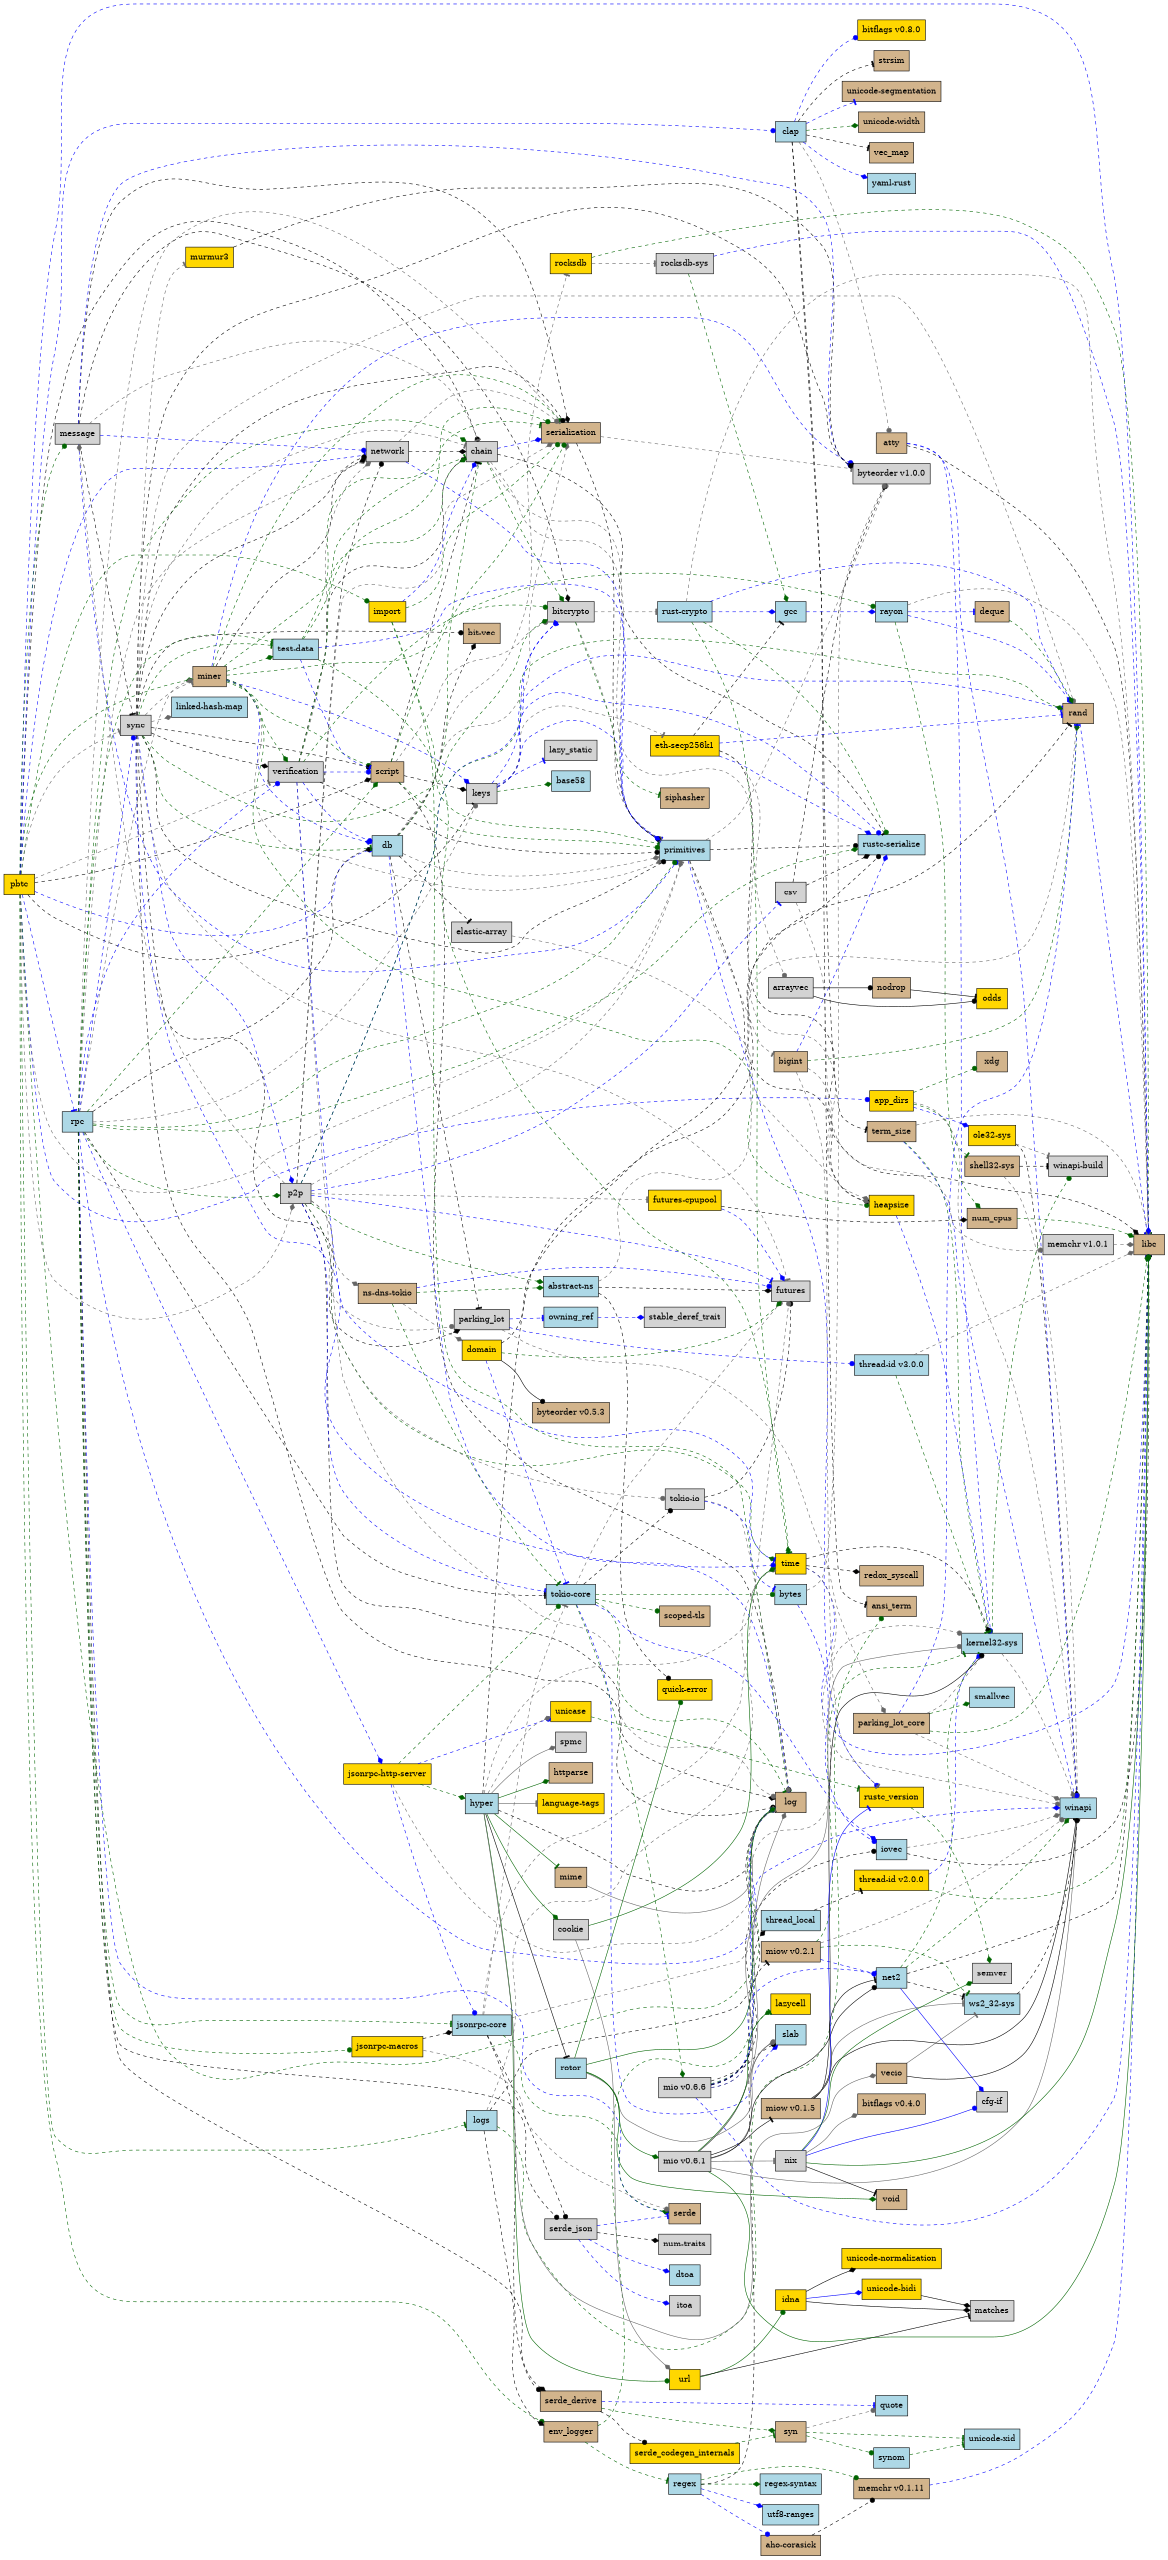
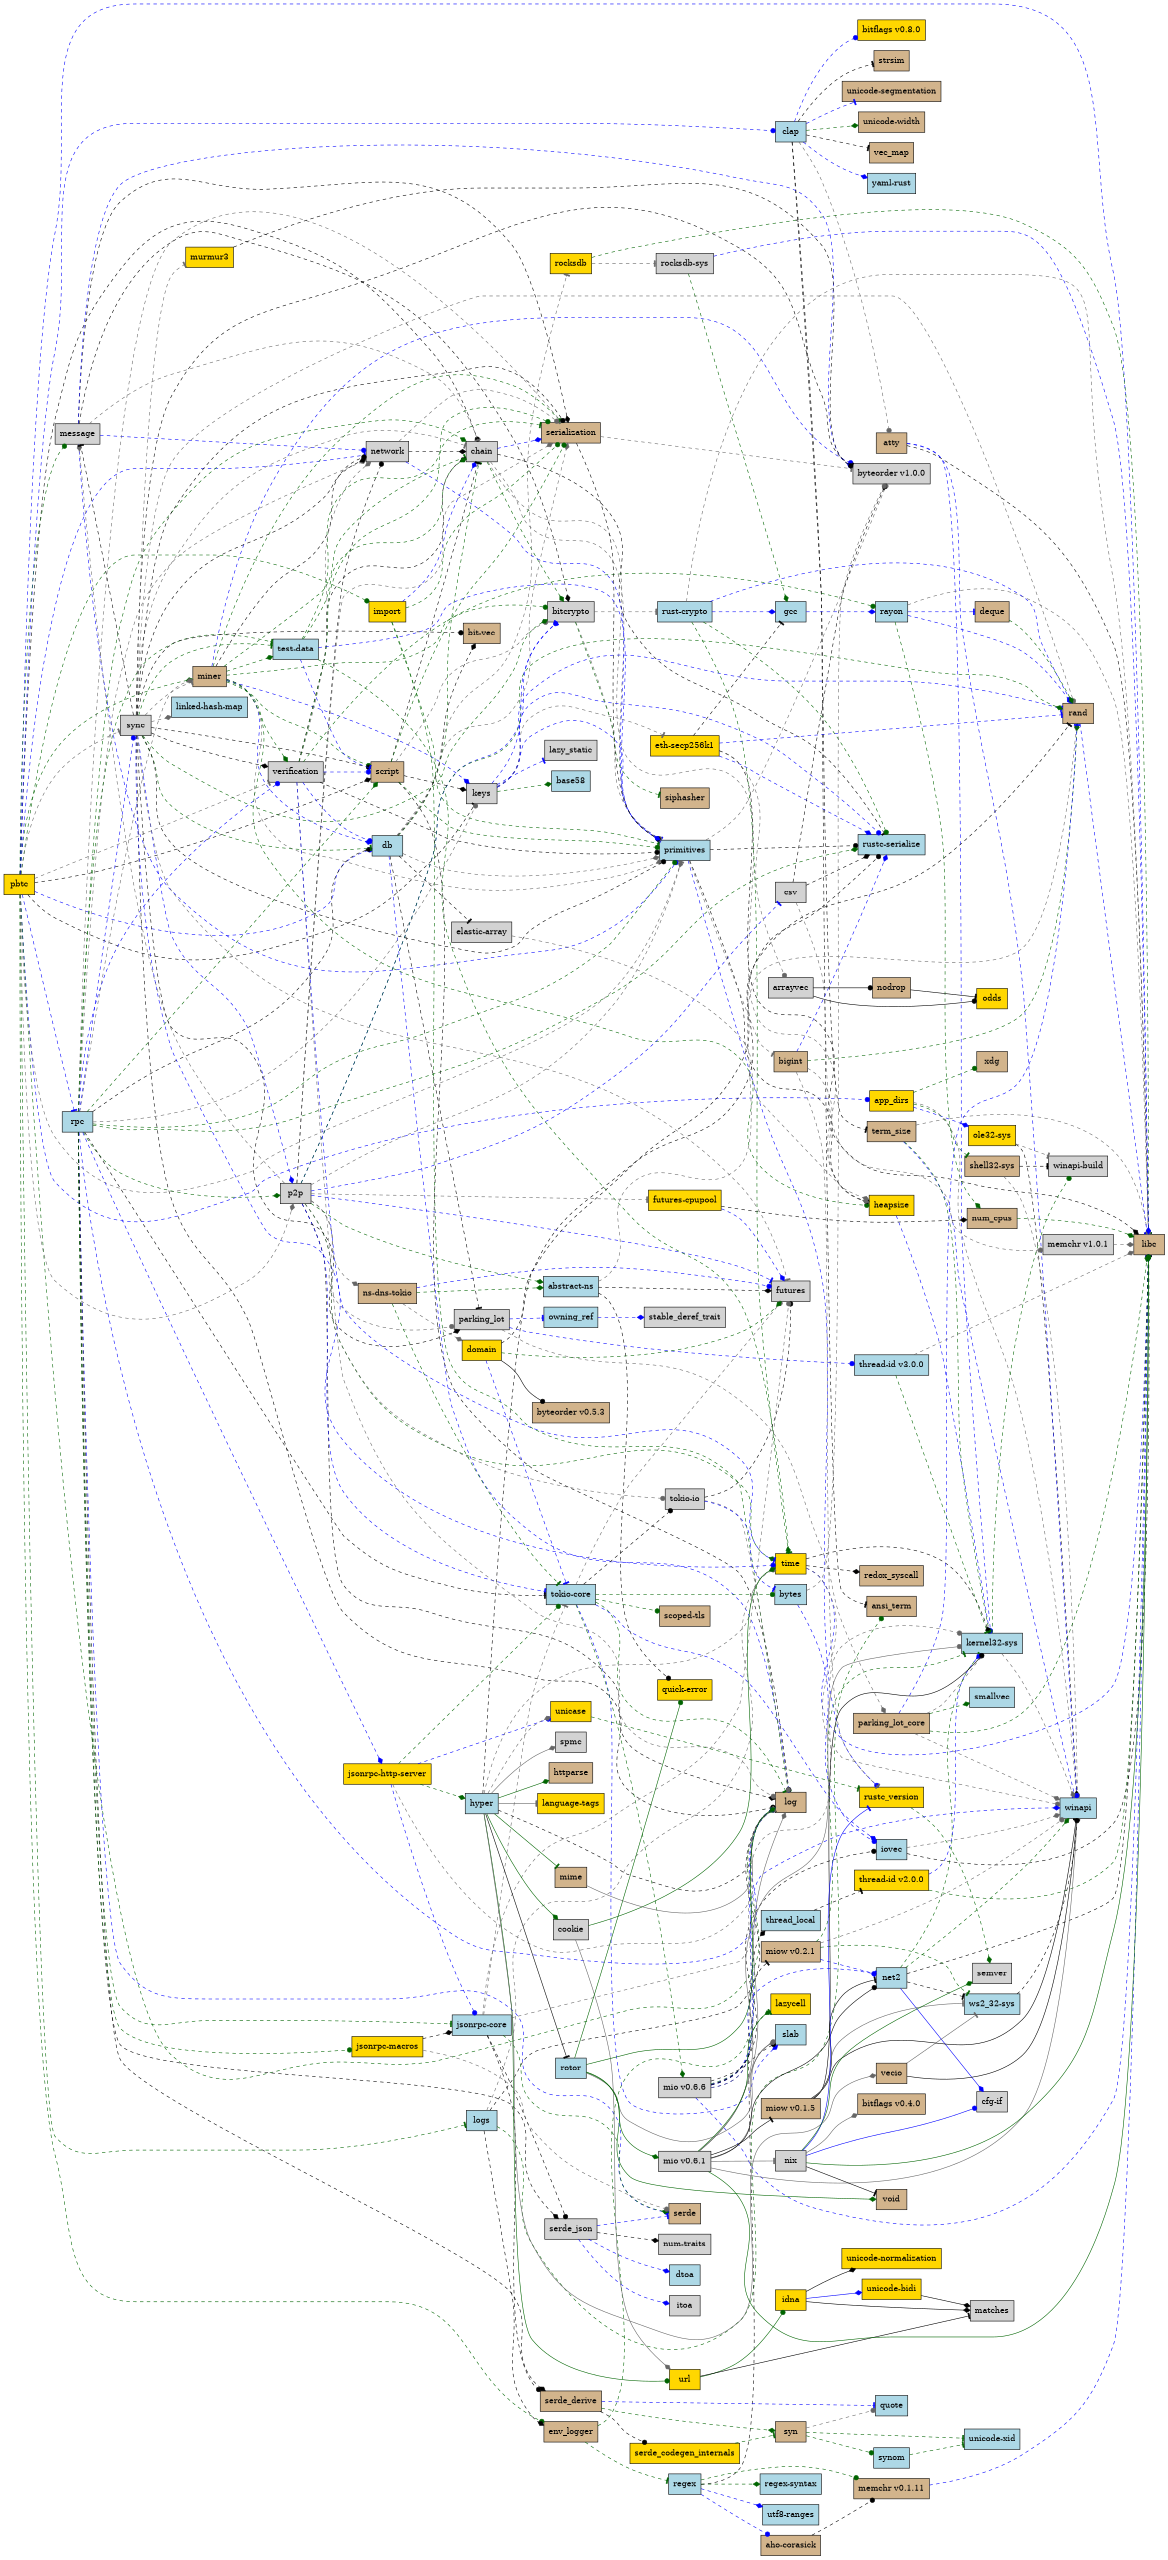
edge "message" -> "sync": reversed
edge "rpc" -> "serde_json": arrowhead dot -> diamond
